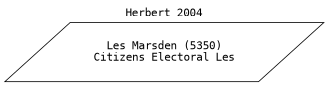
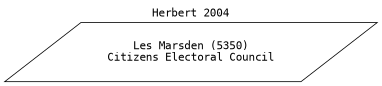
node "Les Marsden (5350) Citizens Electoral Les": label "Les Marsden (5350) Citizens Electoral Les" -> "Les Marsden (5350) Citizens Electoral Council"
